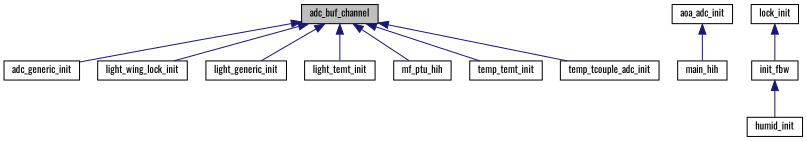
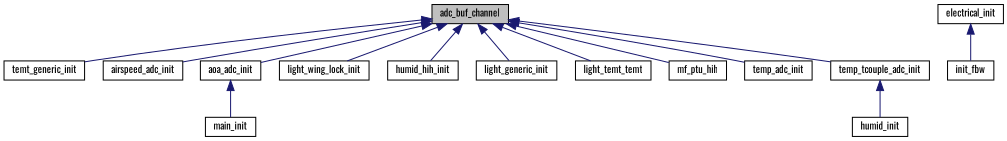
node "lock_init": label "lock_init" -> "electrical_init"
edge "aoa_adc_init" -> "adc_buf_channel": added
node "adc_generic_init": label "adc_generic_init" -> "temt_generic_init"
node "airspeed_adc_init": added
node "light_temt_init": label "light_temt_init" -> "light_temt_temt"
node "humid_hih_init": added
node "temp_temt_init": label "temp_temt_init" -> "temp_adc_init"
node "main_hih": label "main_hih" -> "main_init"
edge "humid_init" -> "init_fbw": now "humid_init" -> "temp_tcouple_adc_init"
